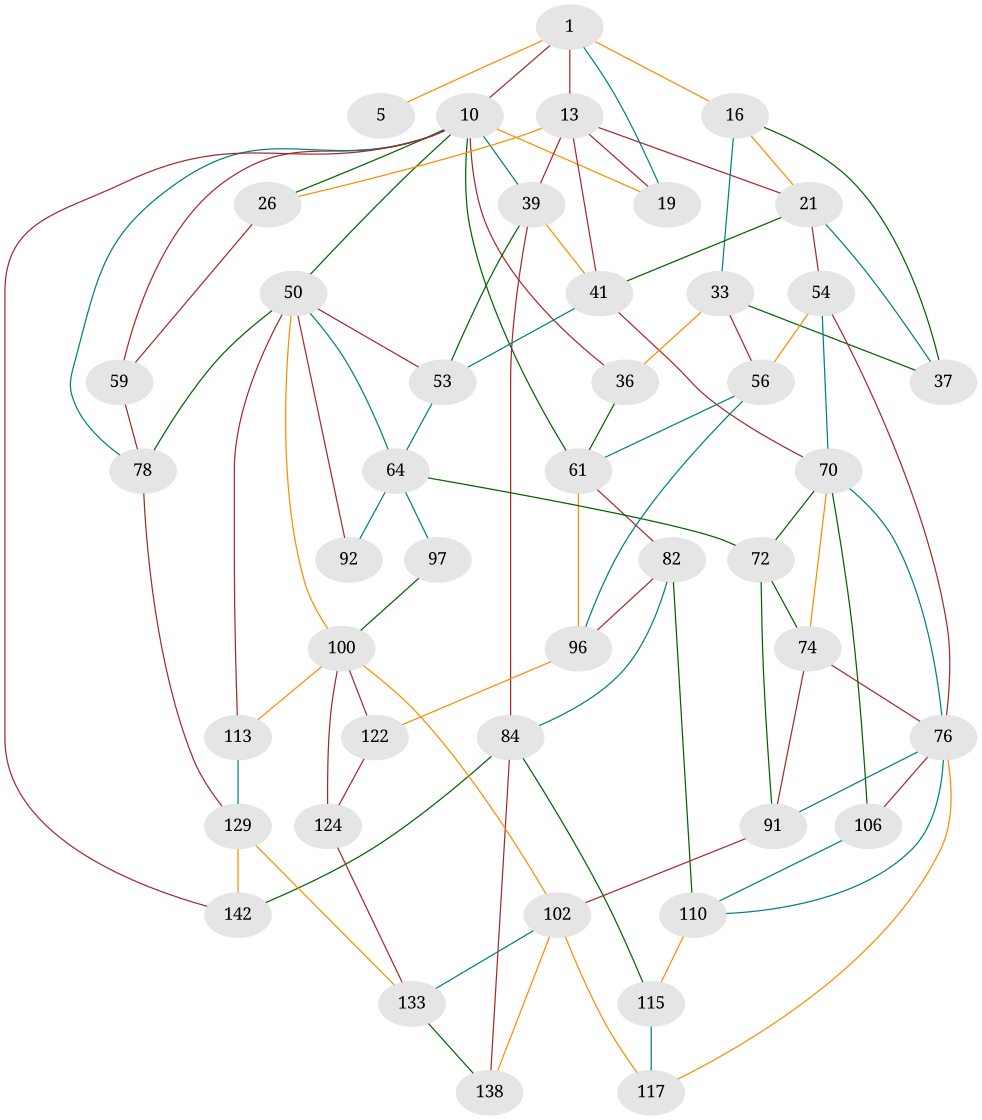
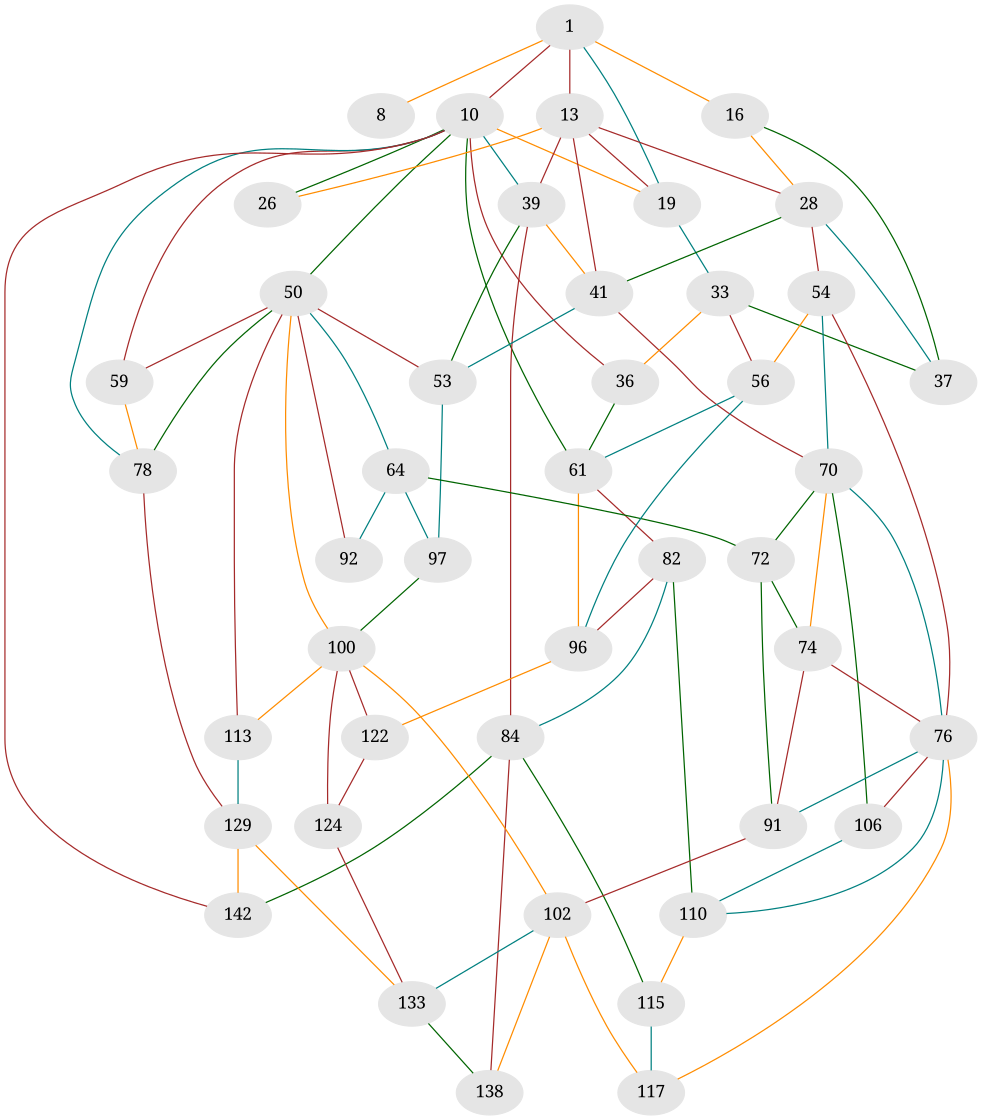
node "5": label "5" -> "8"
edge "16" -- "33": now "19" -- "33"
node "21": label "21" -> "28"
edge "26" -- "59": now "50" -- "59"
edge "59" -- "78": color brown -> darkorange
edge "53" -- "64": now "53" -- "97"
